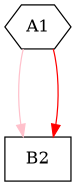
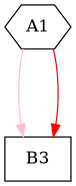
node "B2": label "B2" -> "B3"
